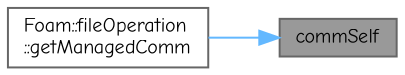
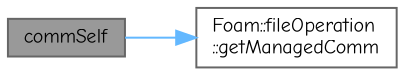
edge "Foam::fileOperation ::getManagedComm" -> "commSelf": reversed
